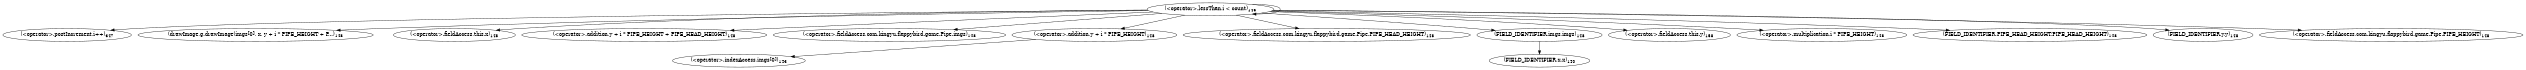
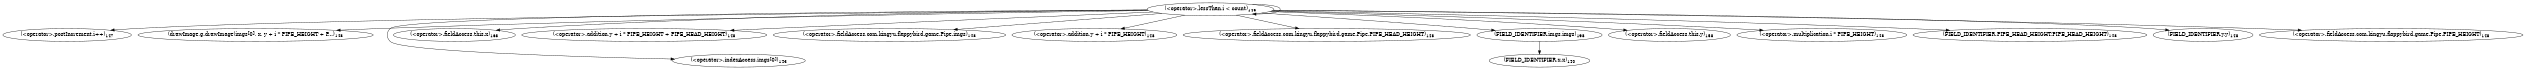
node "(<operator>.postIncrement,i++)": text "347" -> "147"
node "(<operator>.fieldAccess,this.x)": text "148" -> "168"
node "(FIELD_IDENTIFIER,imgs,imgs)": text "148" -> "198"
edge "(<operator>.addition,y + i * PIPE_HEIGHT)" -> "(<operator>.indexAccess,imgs[0])": now "(<operator>.lessThan,i < count)" -> "(<operator>.indexAccess,imgs[0])"
